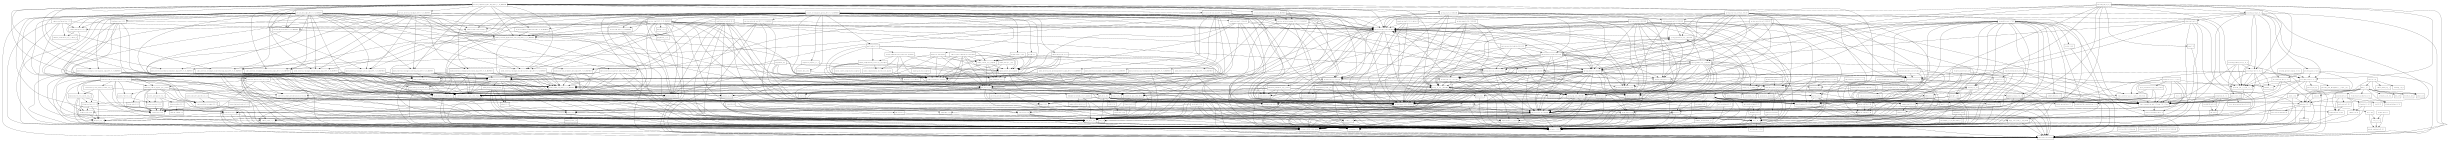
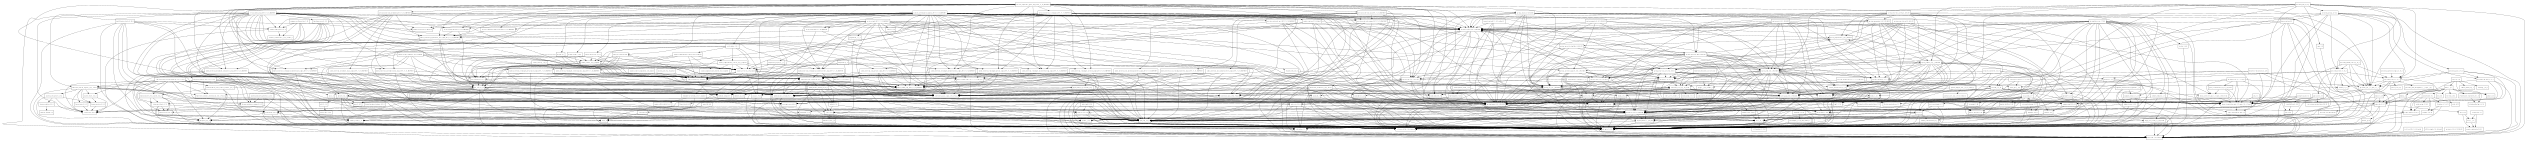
node "markdownj_core_0_4": removed
